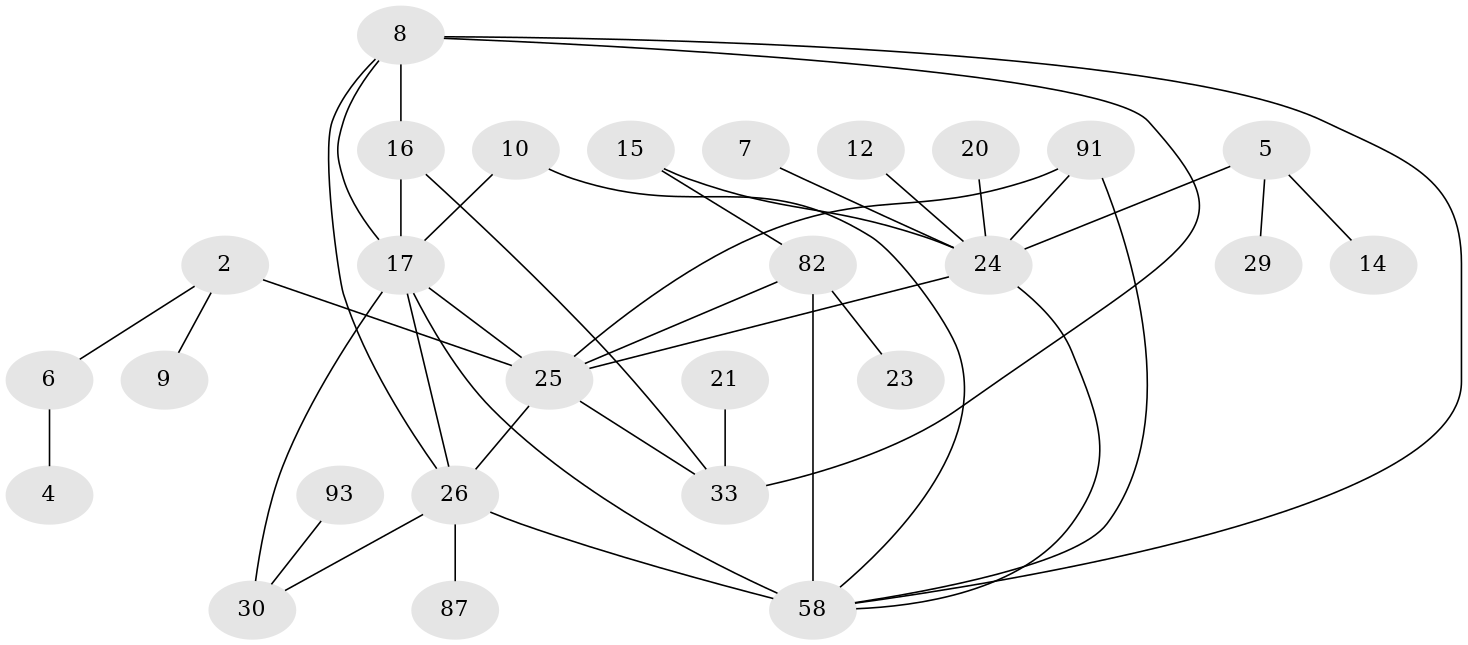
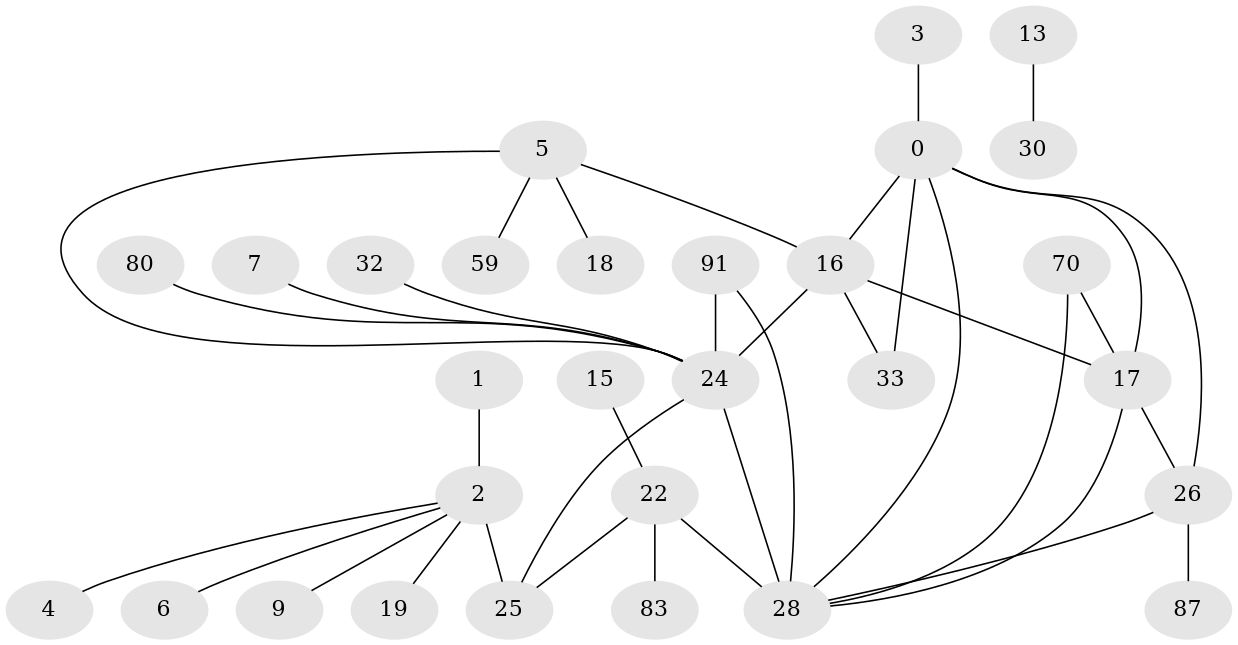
node "8": label "8" -> "0"
node "3": added
node "10": label "10" -> "70"
node "12": label "12" -> "32"
node "20": label "20" -> "80"
edge "5" -- "16": added
edge "15" -- "24": now "16" -- "24"
edge "91" -- "25": removed
node "82": label "82" -> "22"
node "29": label "29" -> "59"
node "14": label "14" -> "18"
edge "17" -- "25": removed
node "1": added
node "21": removed
node "23": label "23" -> "83"
edge "17" -- "30": removed
edge "6" -- "4": now "2" -- "4"
edge "25" -- "26": removed
edge "25" -- "33": removed
node "93": label "93" -> "13"
edge "26" -- "30": removed
node "19": added
node "58": label "58" -> "28"
